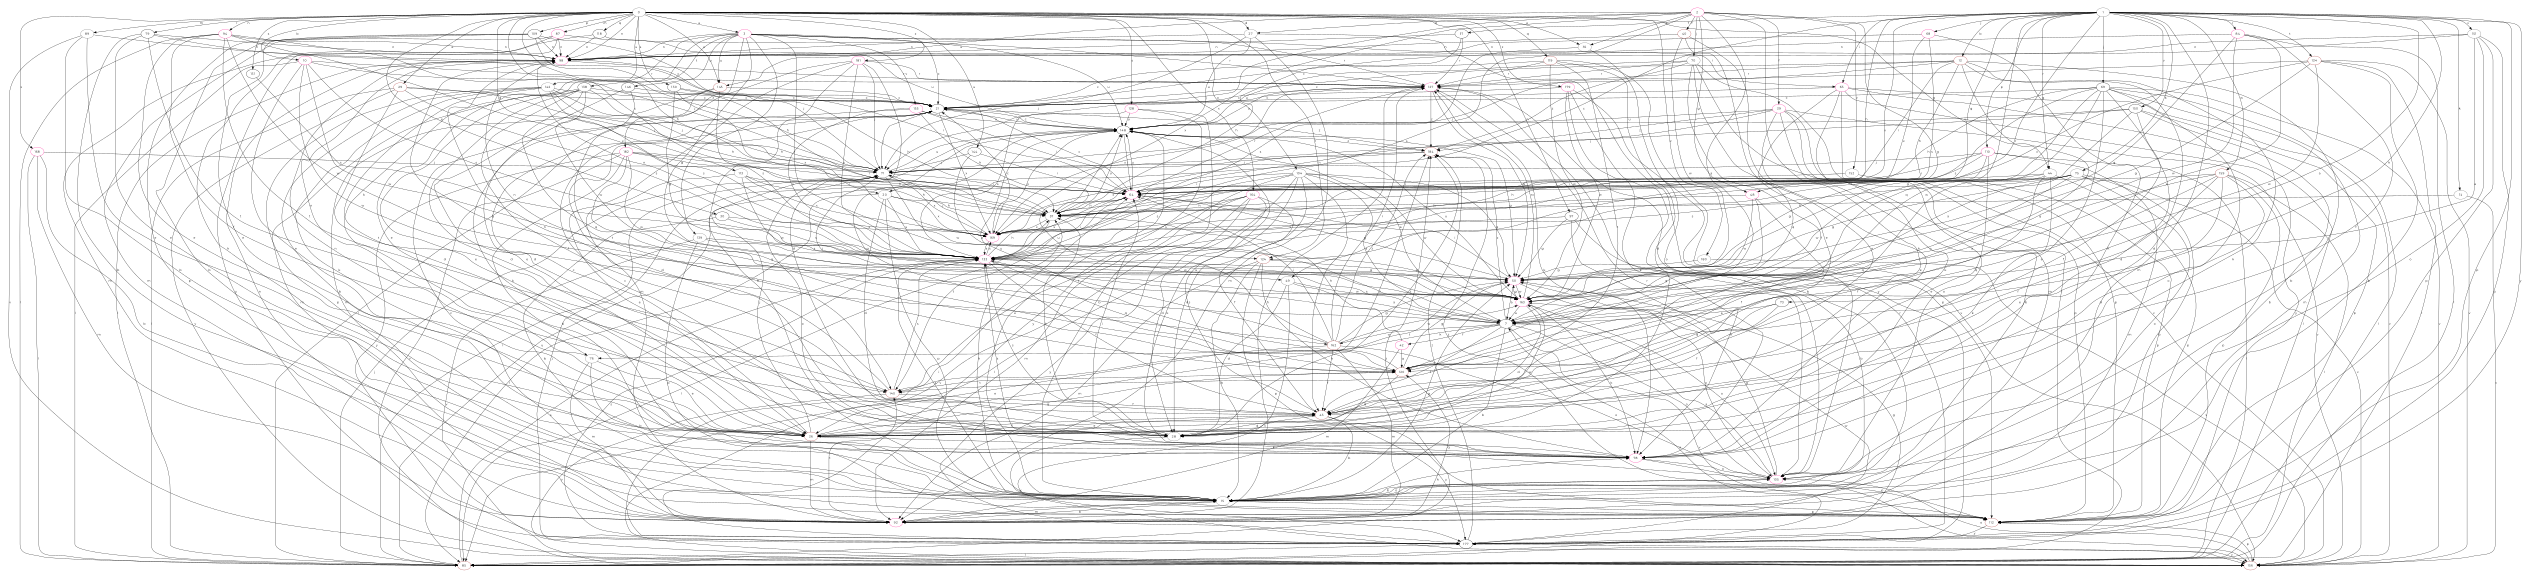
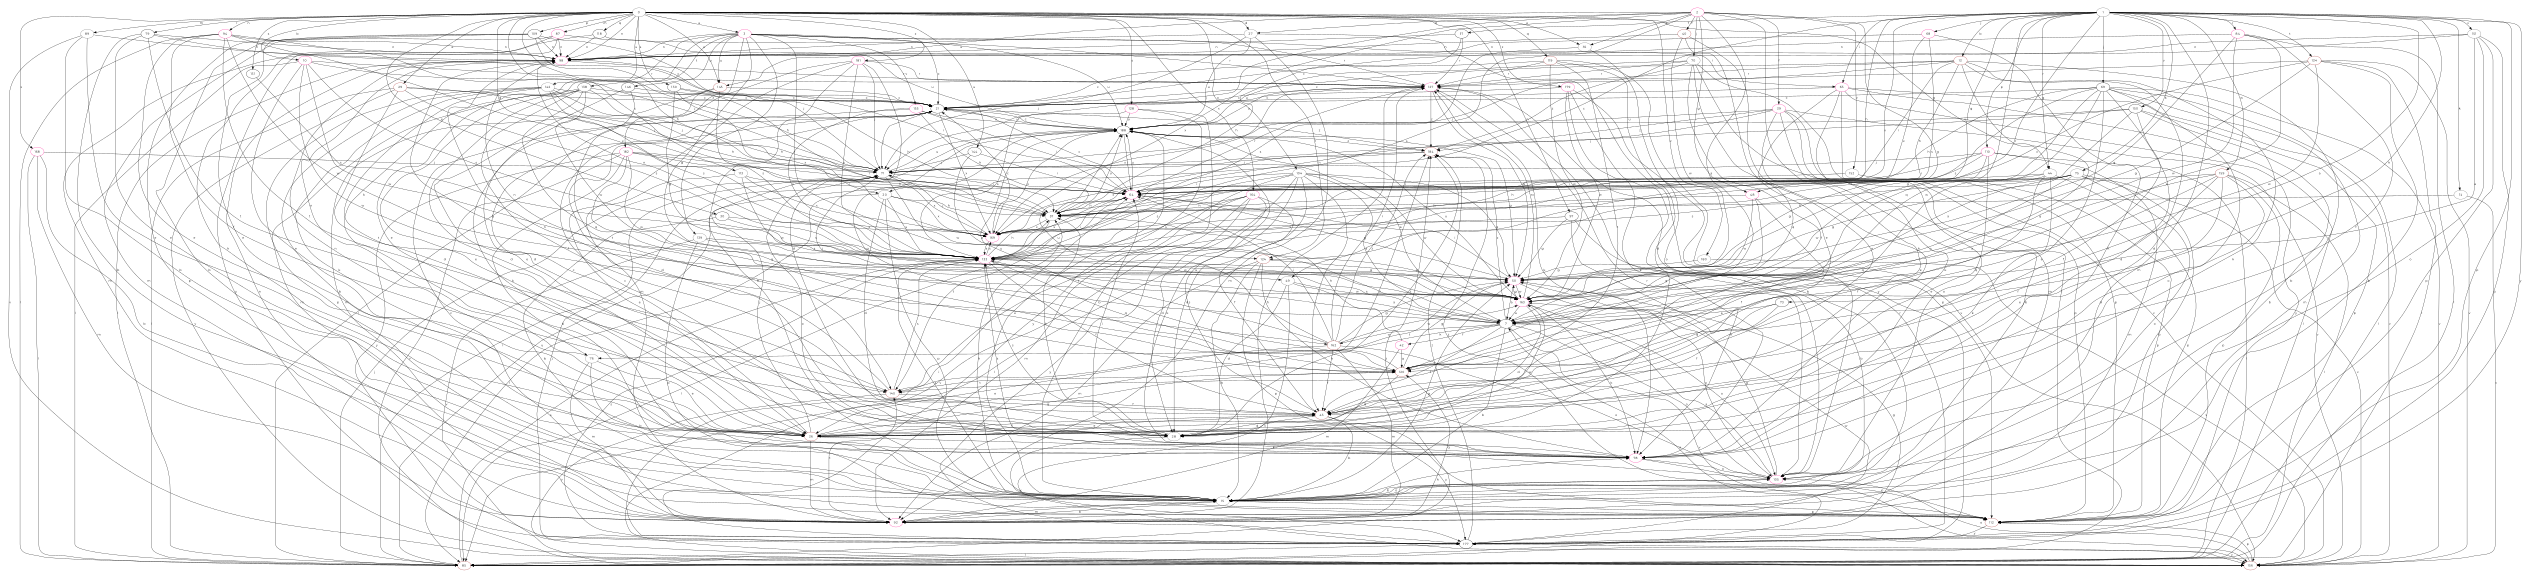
node "148": label "148" -> "188"
edge "113" -> "57": removed, label "h"
